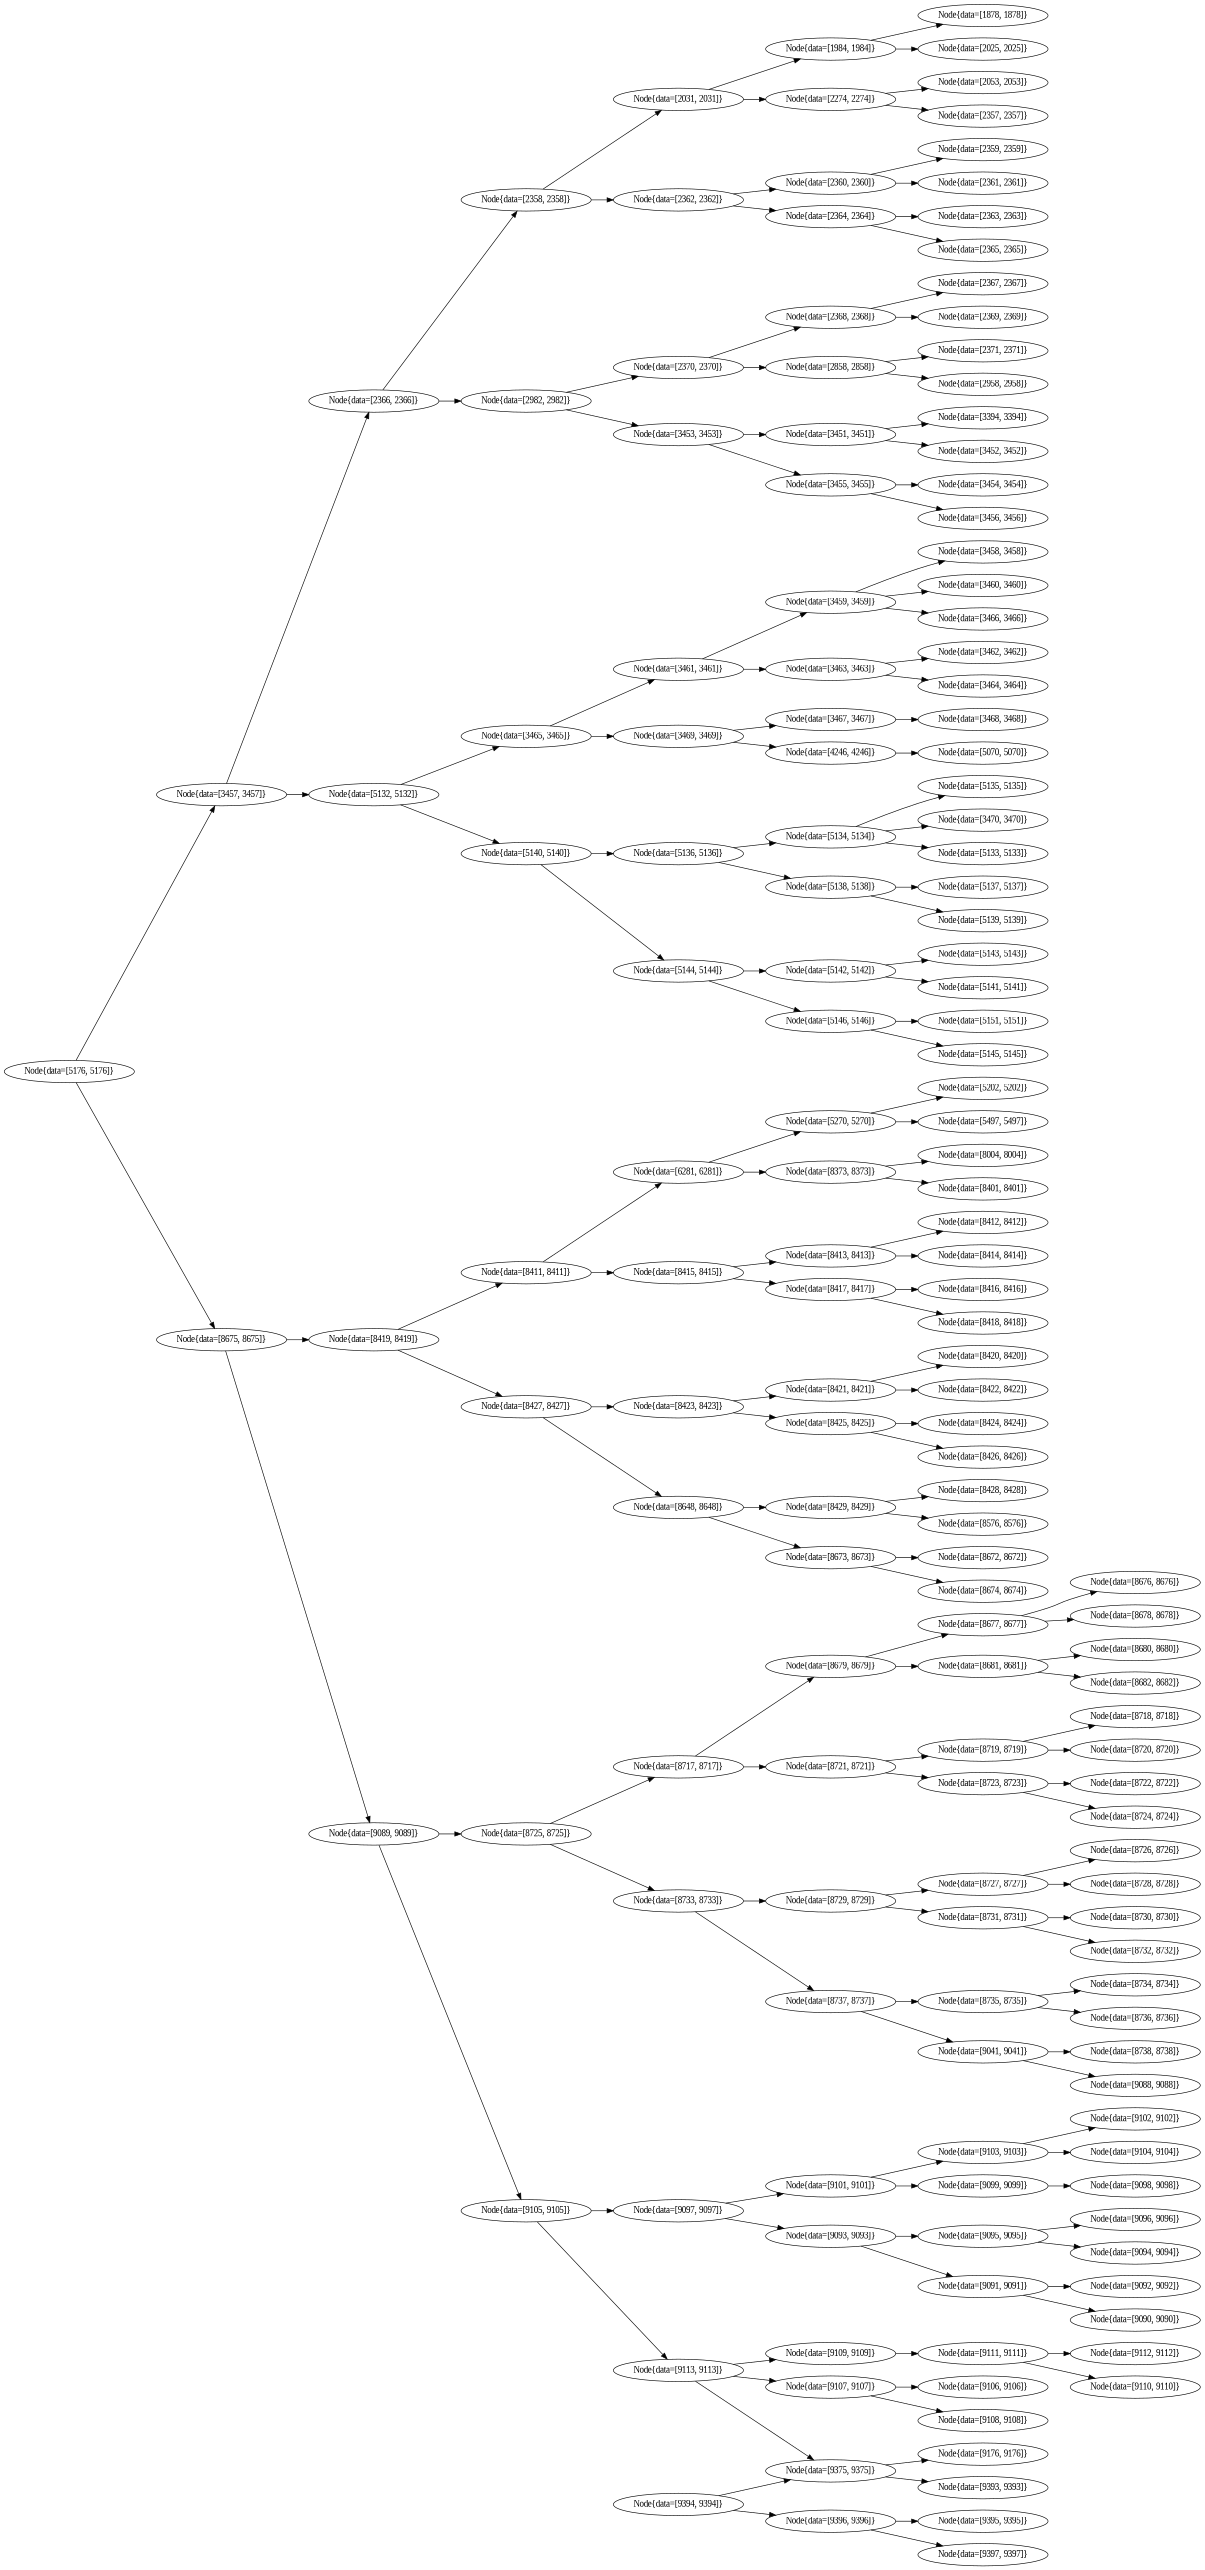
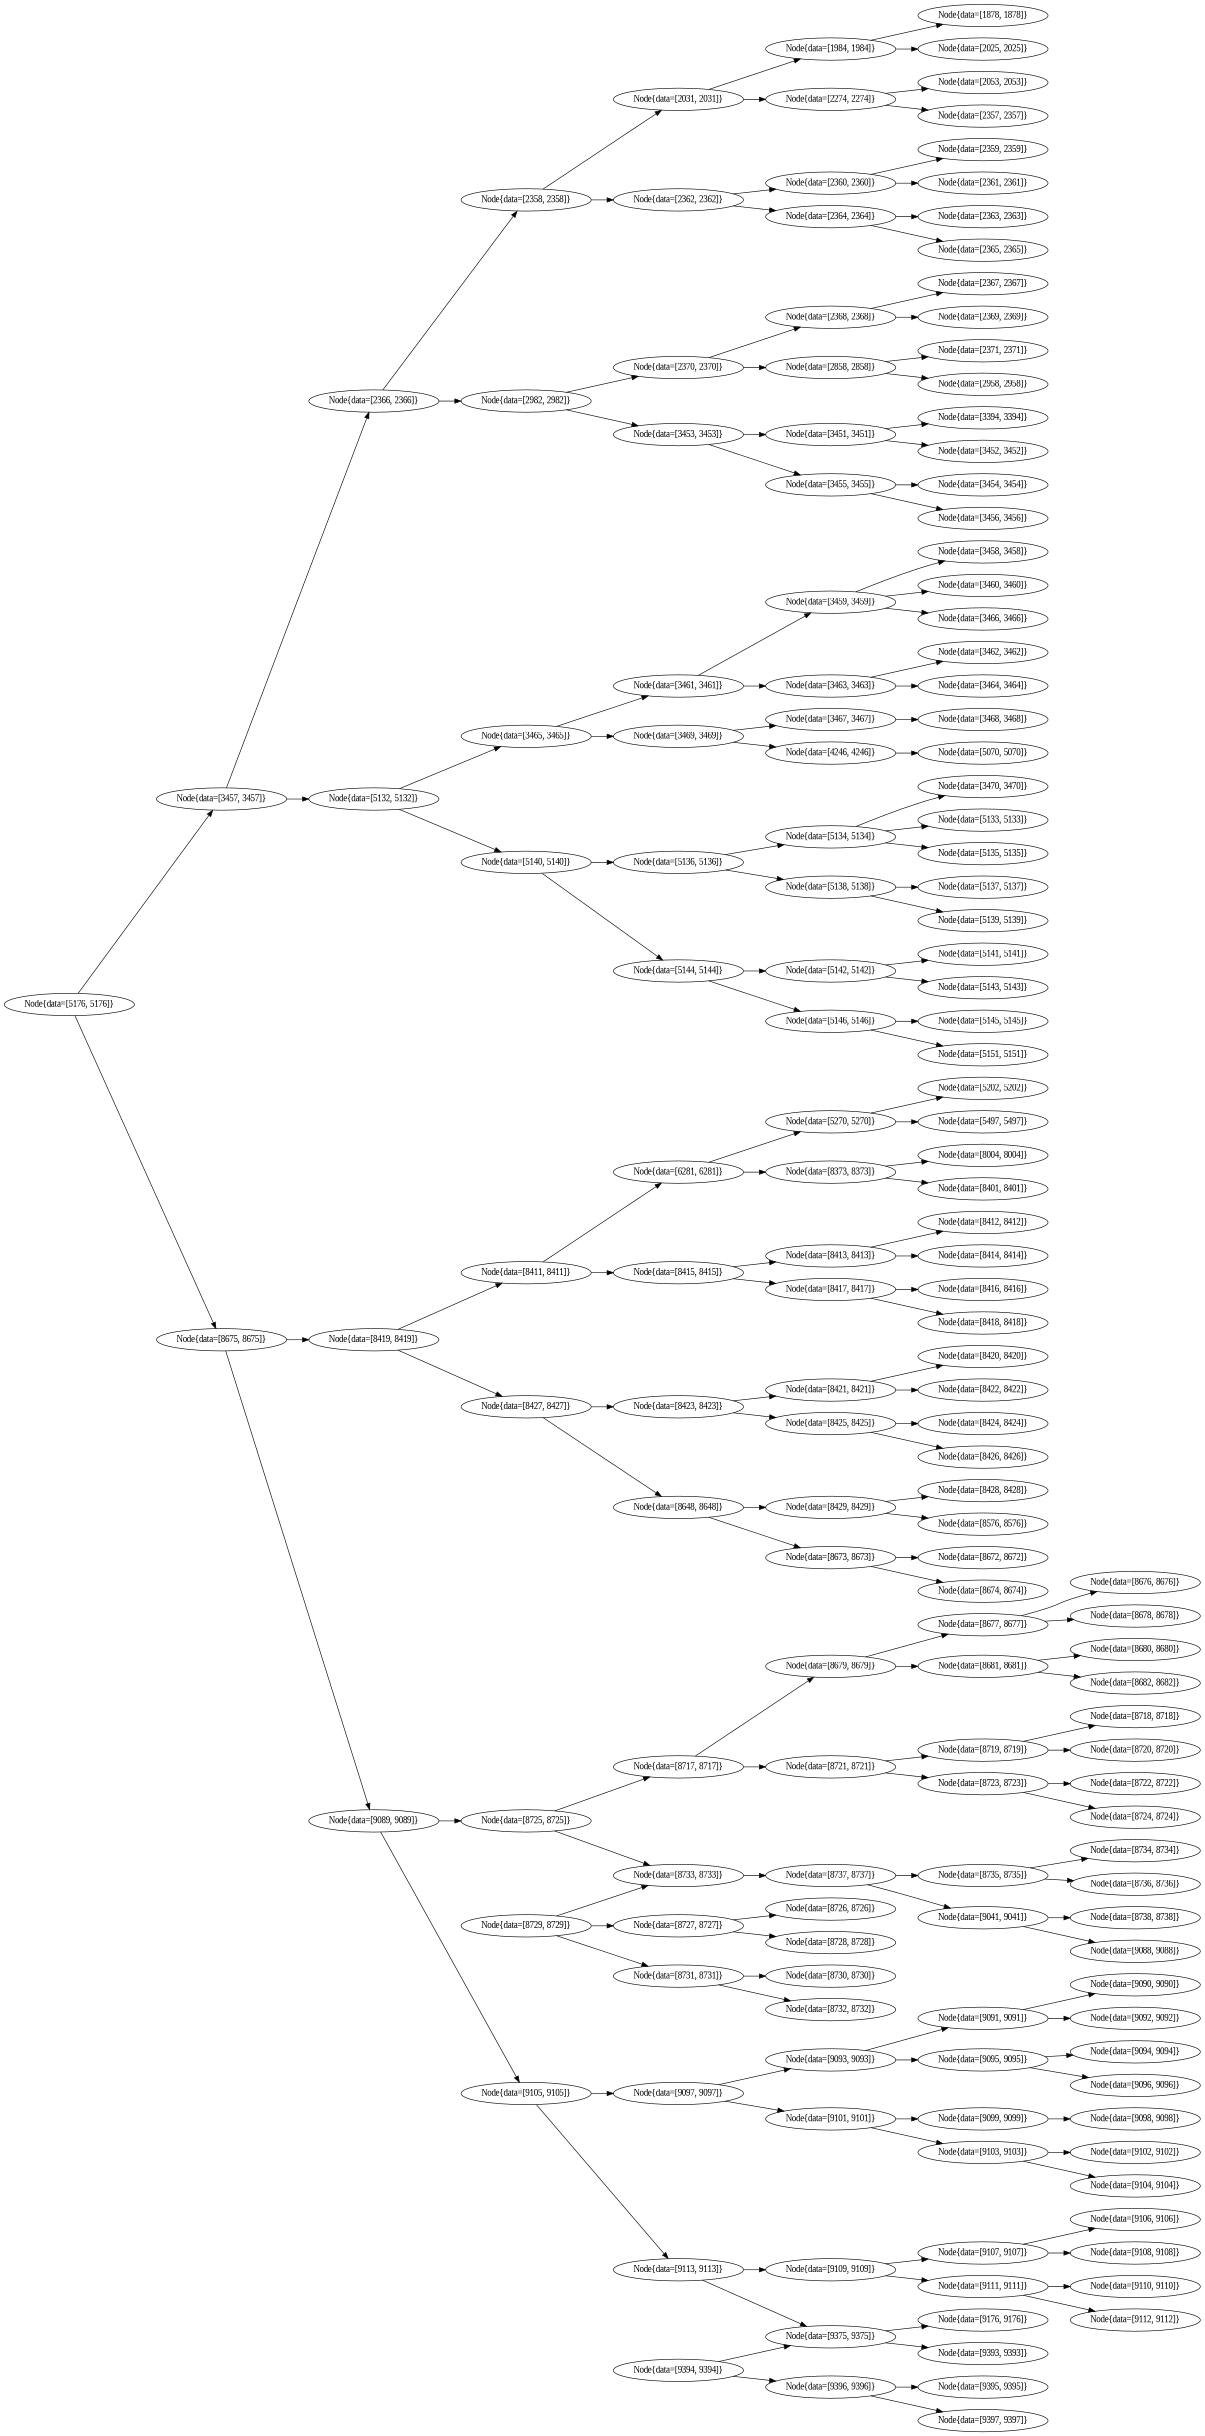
edge "Node{data=[8733, 8733]}" -> "Node{data=[8729, 8729]}": reversed
edge "Node{data=[9113, 9113]}" -> "Node{data=[9107, 9107]}": now "Node{data=[9109, 9109]}" -> "Node{data=[9107, 9107]}"
